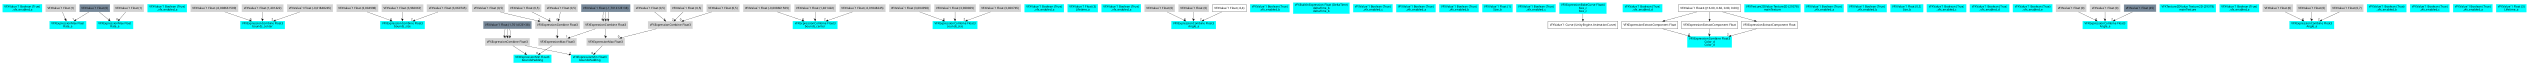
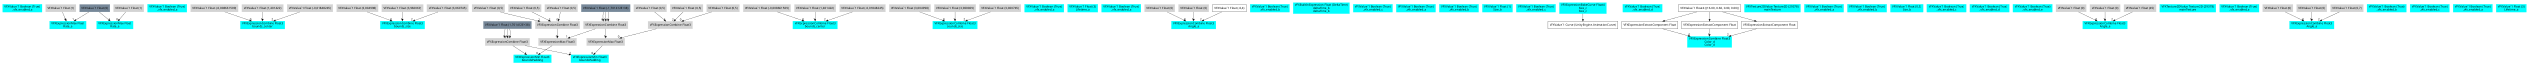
node "VFXValue`1 Float (45)": fillcolor lightslategray -> lightgray
